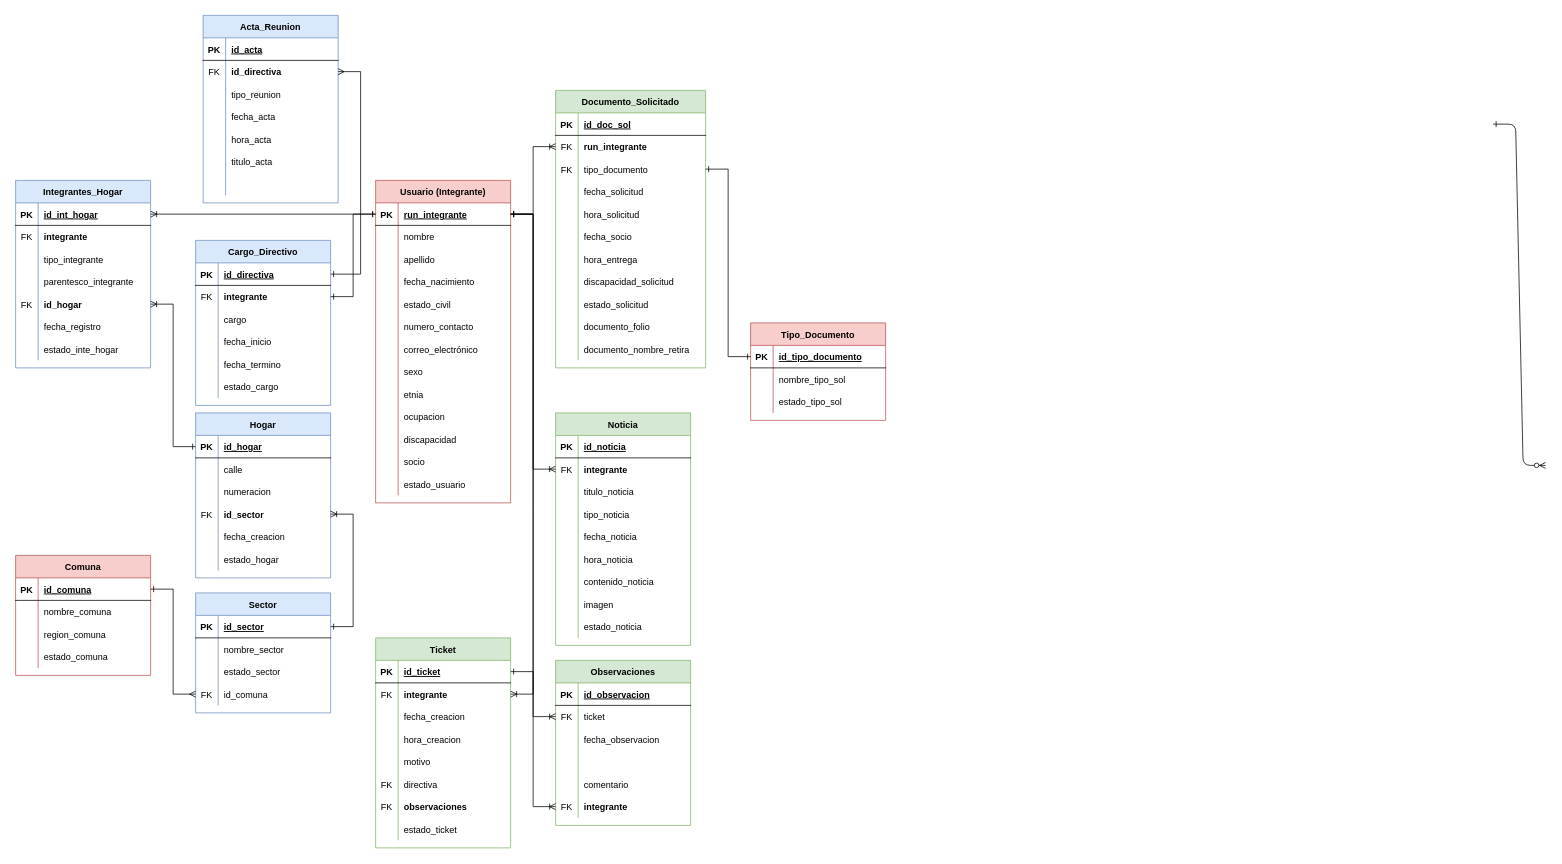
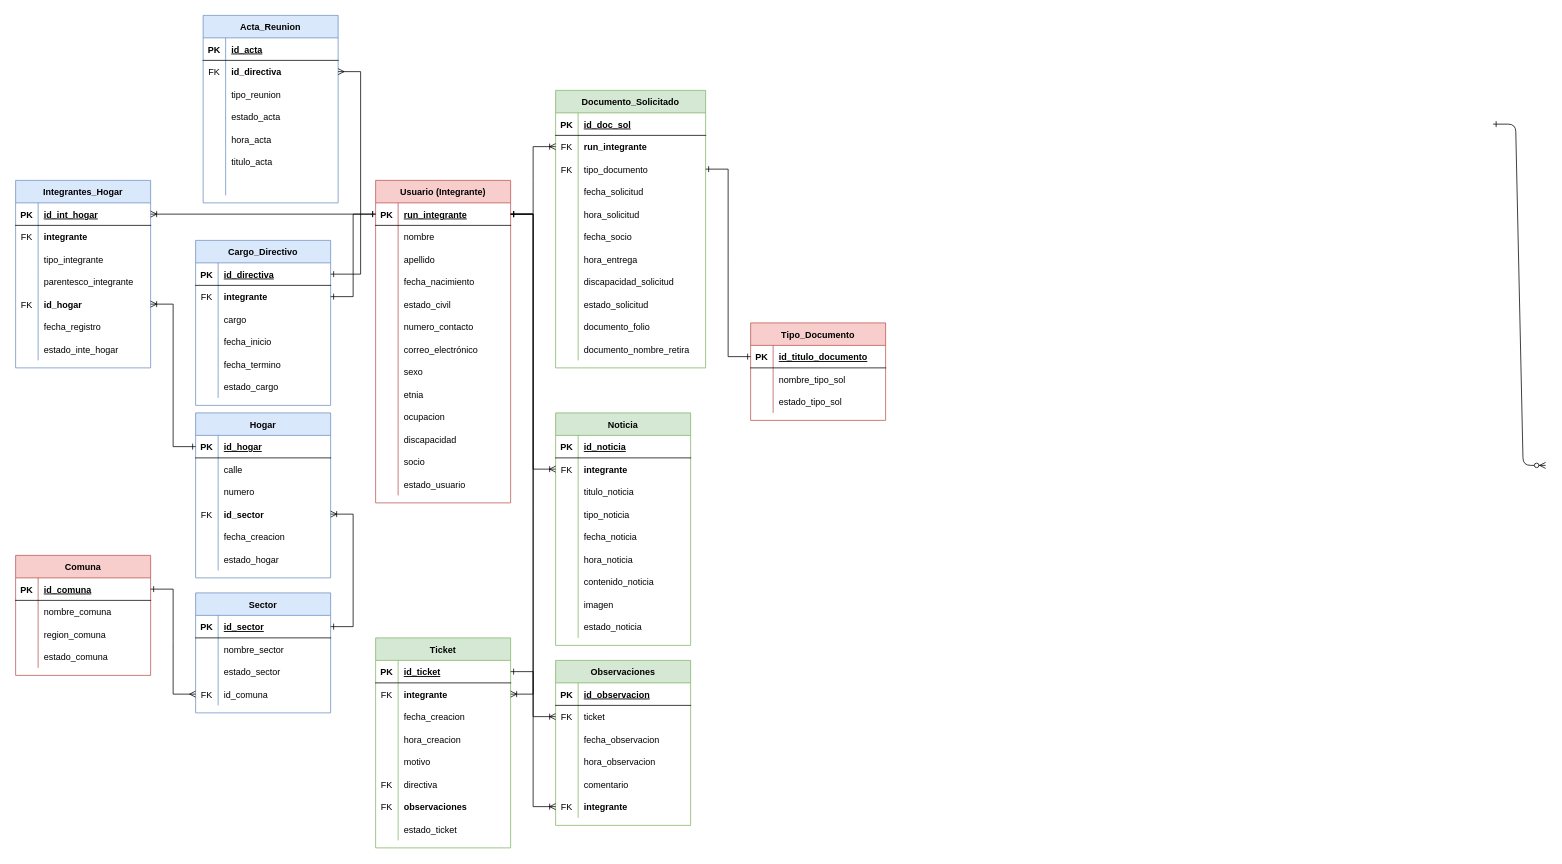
node "fecha_acta": label "fecha_acta" -> "estado_acta"
node "id_tipo_documento": label "id_tipo_documento" -> "id_titulo_documento"
node "numeracion": label "numeracion" -> "numero"
node "hora_observacion": added
